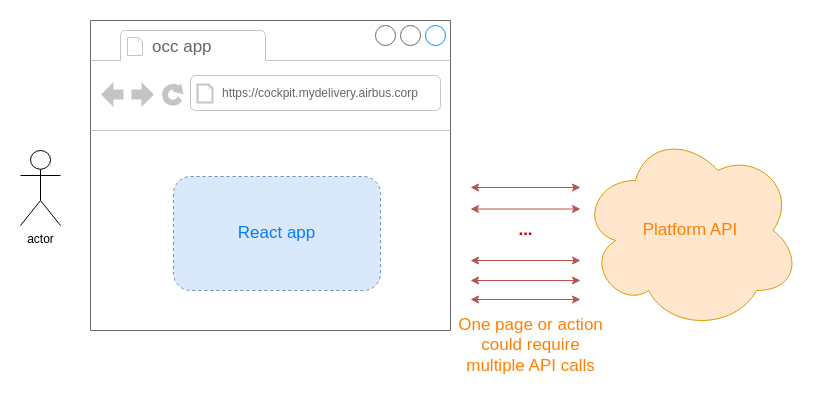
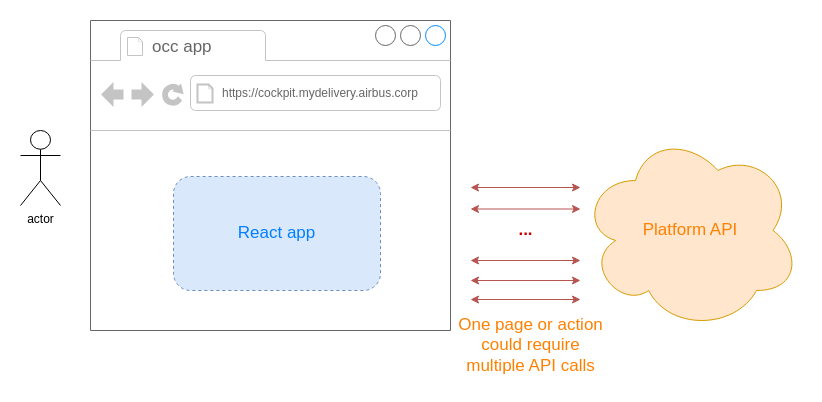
node "actor": moved (41, 188) -> (41, 168)
